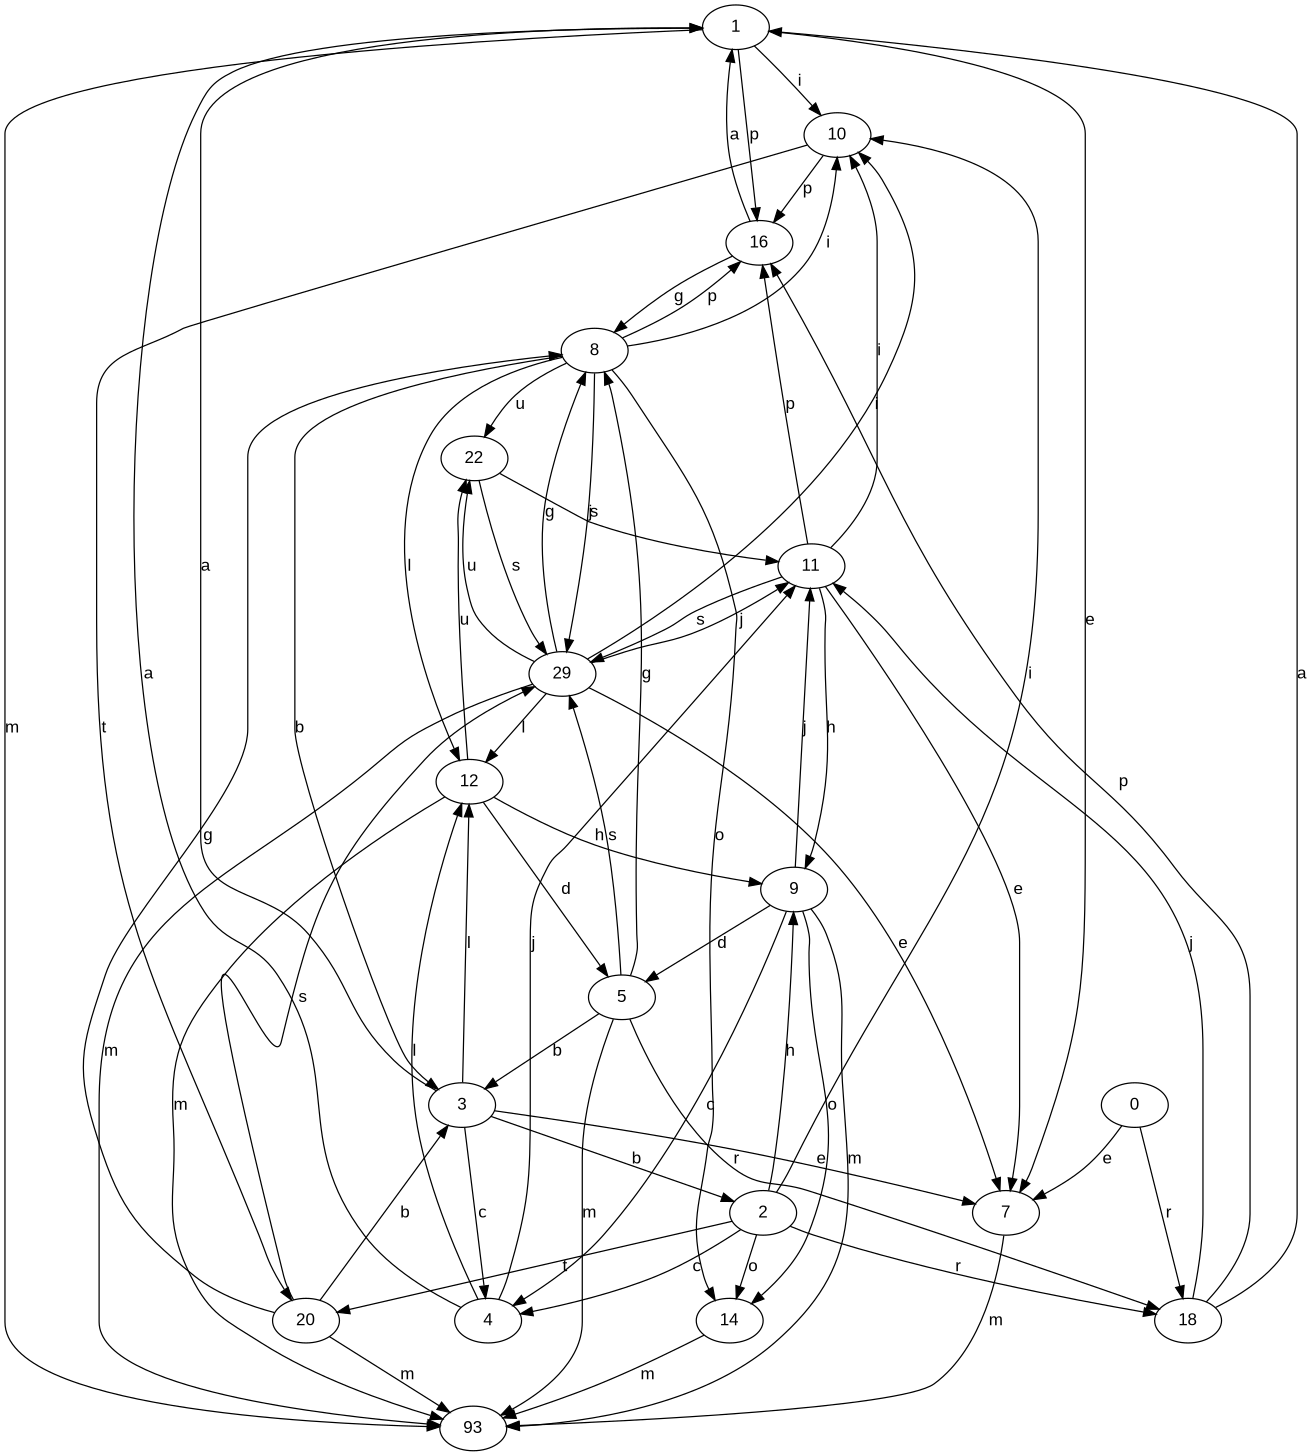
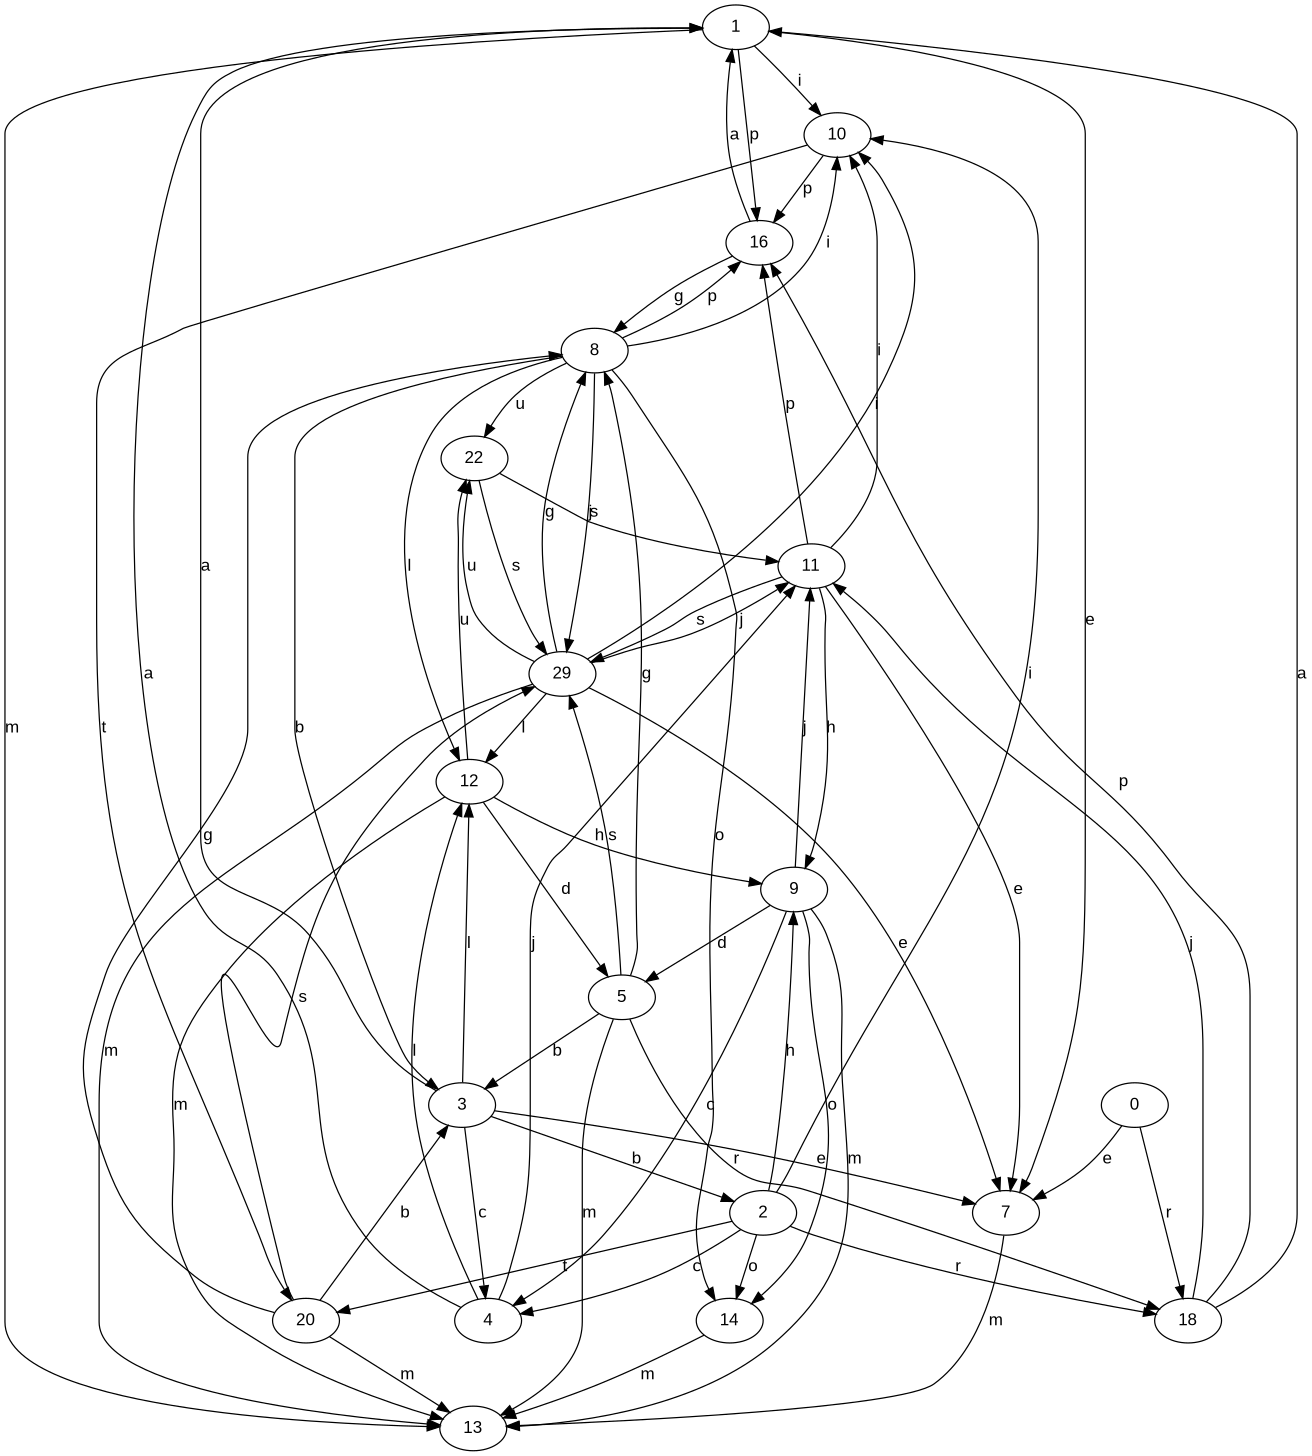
node "93": label "93" -> "13"
